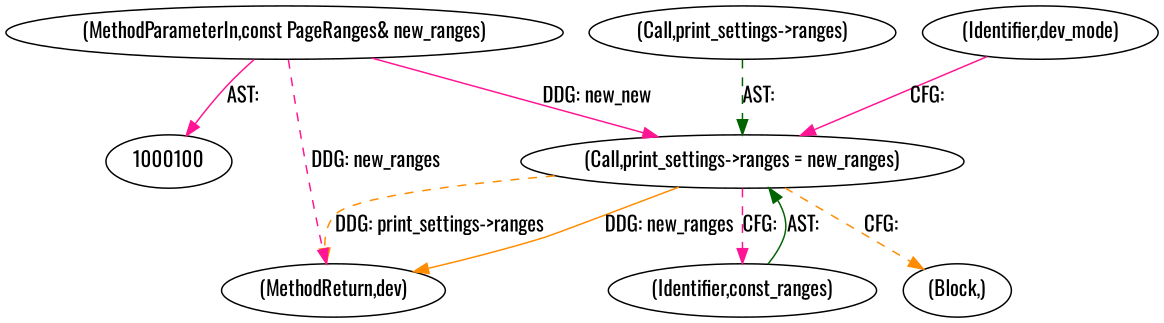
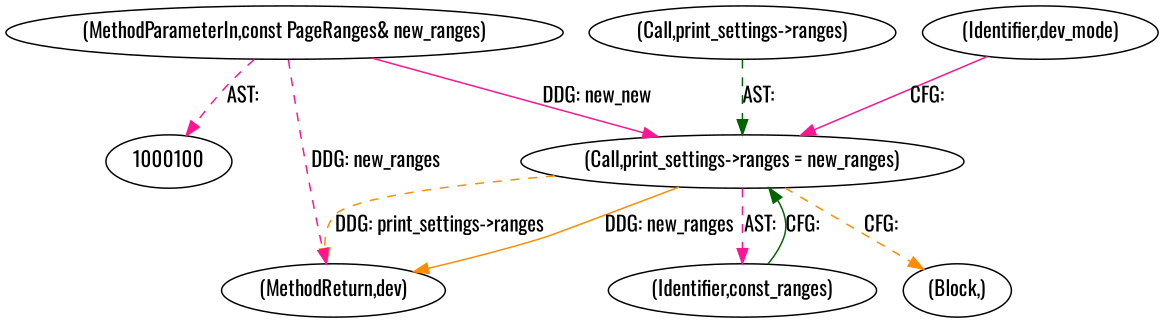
edge "(MethodParameterIn,const PageRanges& new_ranges)" -> "1000100": style solid -> dashed
edge "(Call,print_settings->ranges = new_ranges)" -> "(Identifier,const_ranges)": label "CFG: " -> "AST: "
edge "(Identifier,const_ranges)" -> "(Call,print_settings->ranges = new_ranges)": label "AST: " -> "CFG: "
